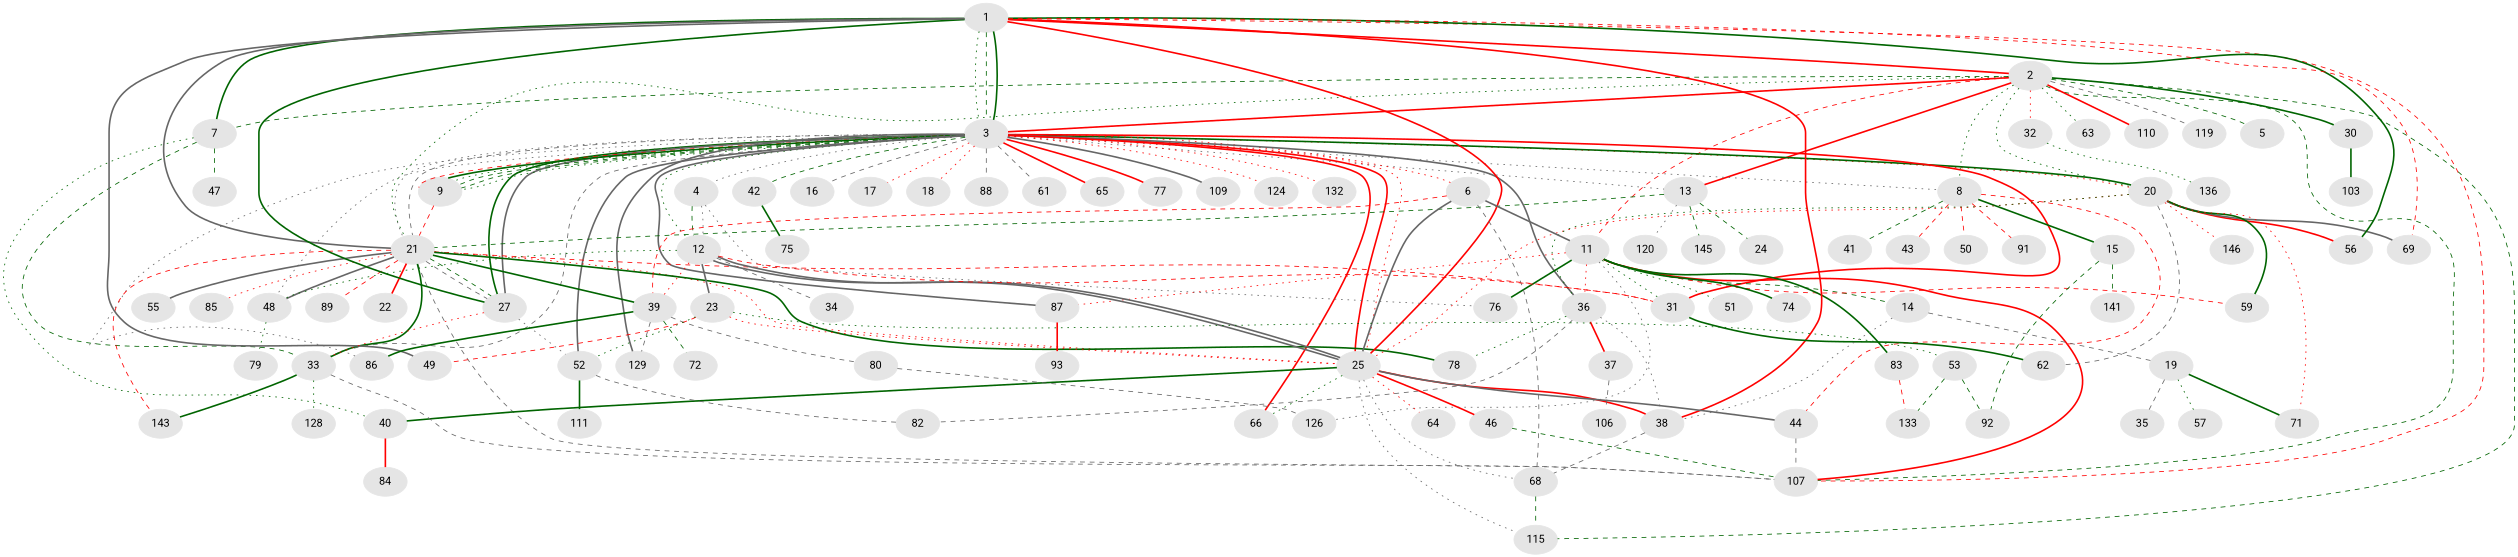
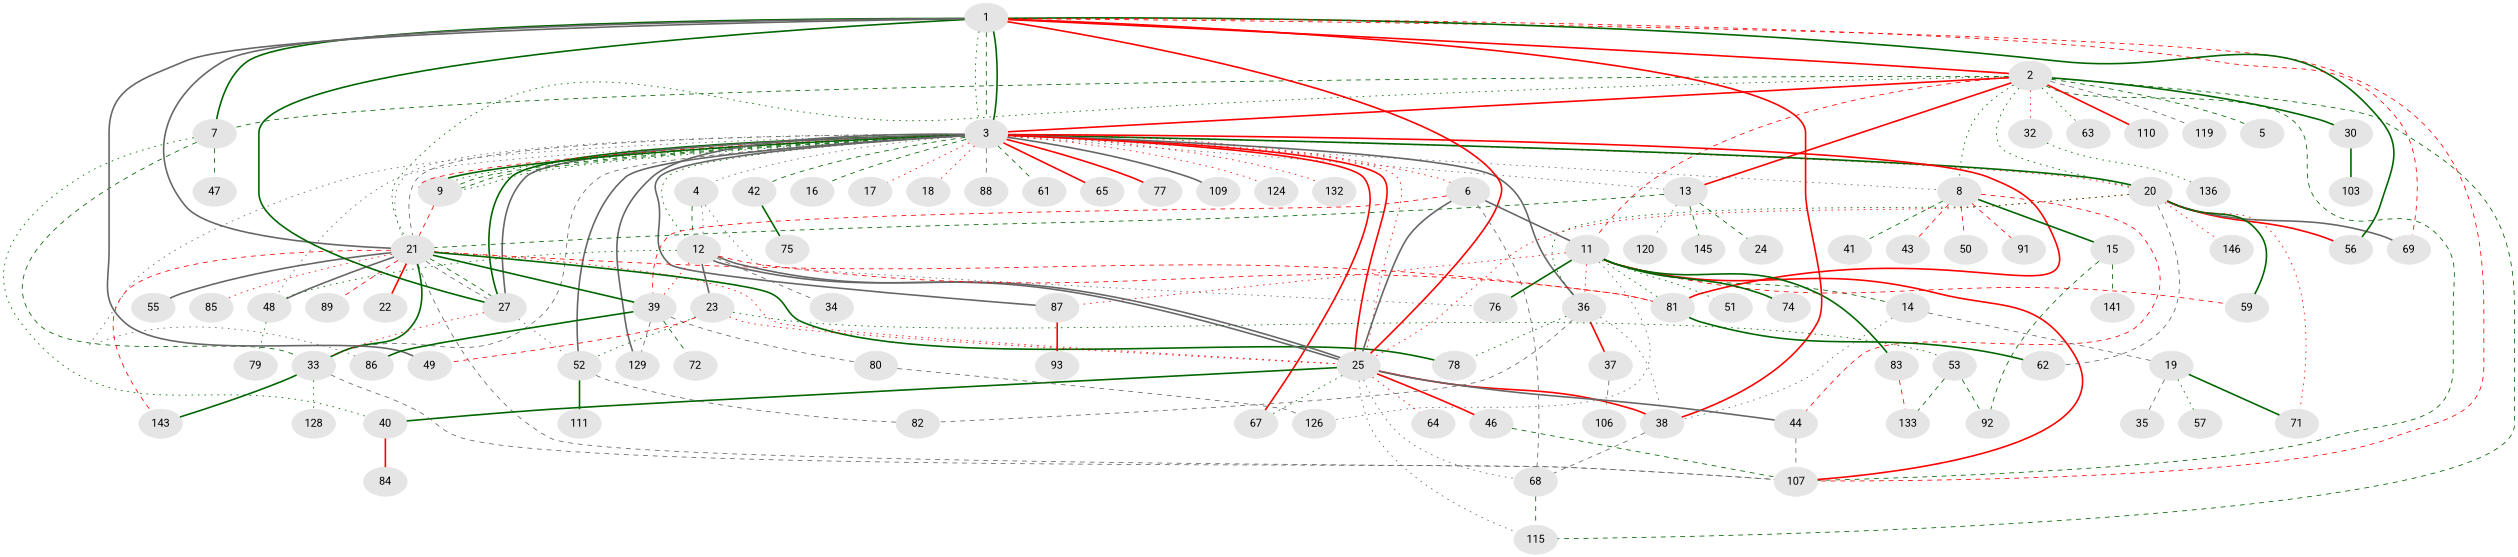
edge "3" -- "16": color gray40 -> darkgreen
edge "3" -- "61": color gray40 -> darkgreen
node "31": label "31" -> "81"
node "66": label "66" -> "67"
